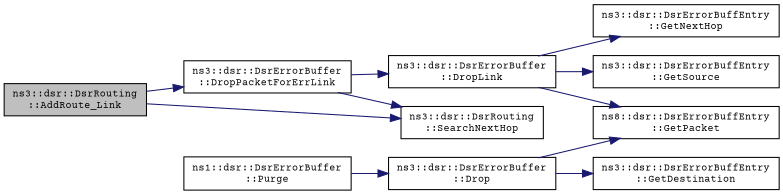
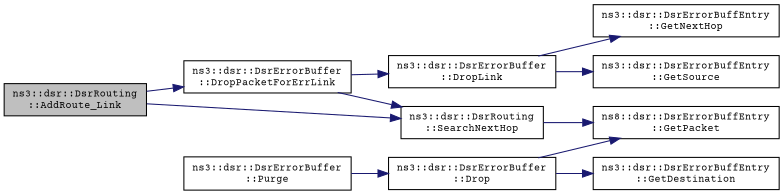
edge "ns3::dsr::DsrErrorBuffer ::DropLink" -> "ns8::dsr::DsrErrorBuffEntry ::GetPacket": now "ns3::dsr::DsrRouting ::SearchNextHop" -> "ns8::dsr::DsrErrorBuffEntry ::GetPacket"
node "ns1::dsr::DsrErrorBuffer ::Purge": label "ns1::dsr::DsrErrorBuffer ::Purge" -> "ns3::dsr::DsrErrorBuffer ::Purge"
